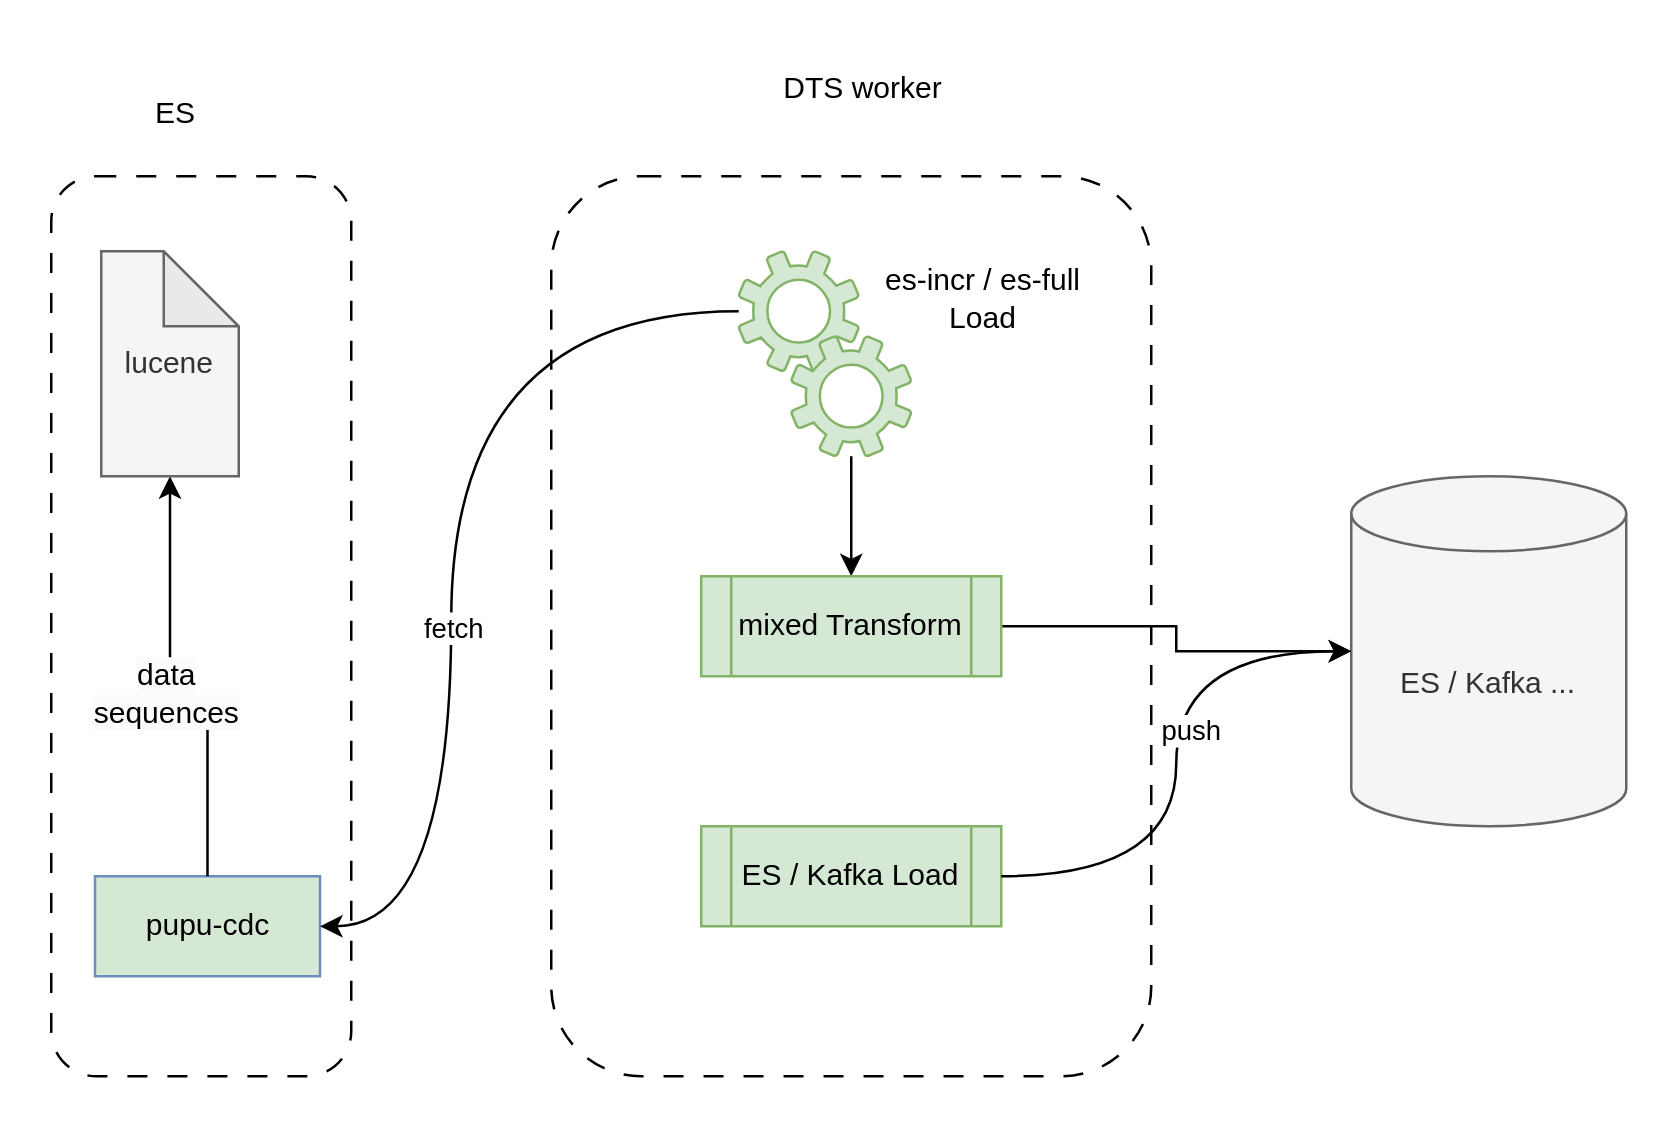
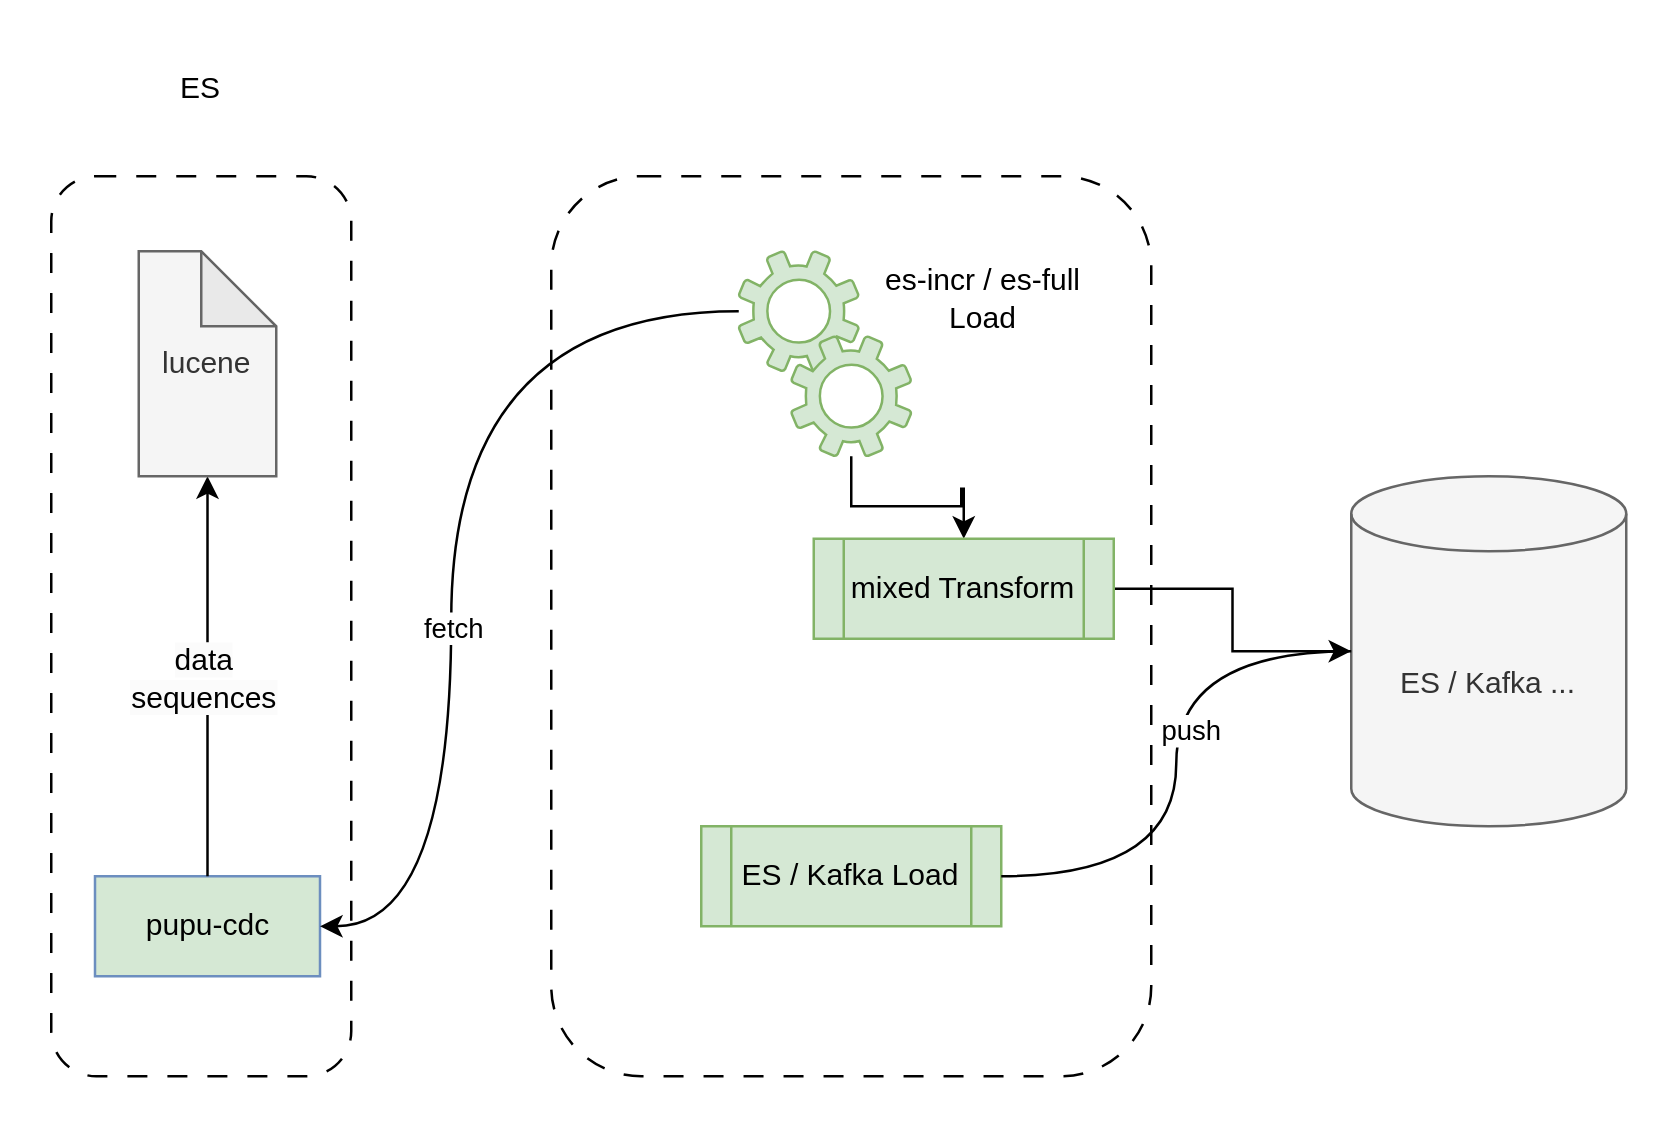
node "DTS worker": removed
node "ES": moved (176, 114) -> (201, 89)
node "lucene": moved (170, 364) -> (208, 364)
node "mixed Transform": moved (851, 626) -> (964, 589)
edge "ES / Kafka Load" -> "ES / Kafka ...": arrowhead classic -> none
